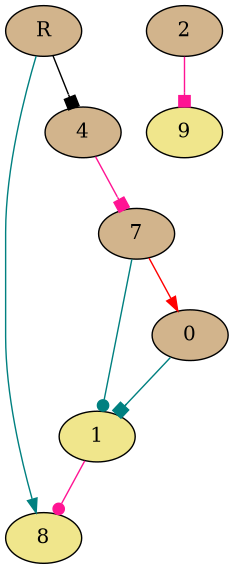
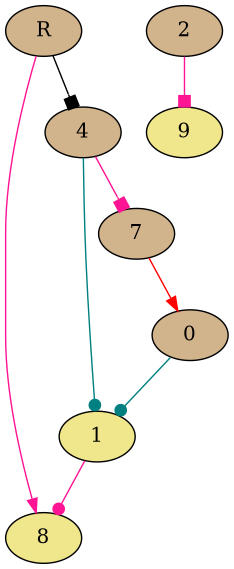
edge "R" -> "8": color teal -> deeppink
edge "7" -> "1": now "4" -> "1"
edge "0" -> "1": arrowhead box -> dot
